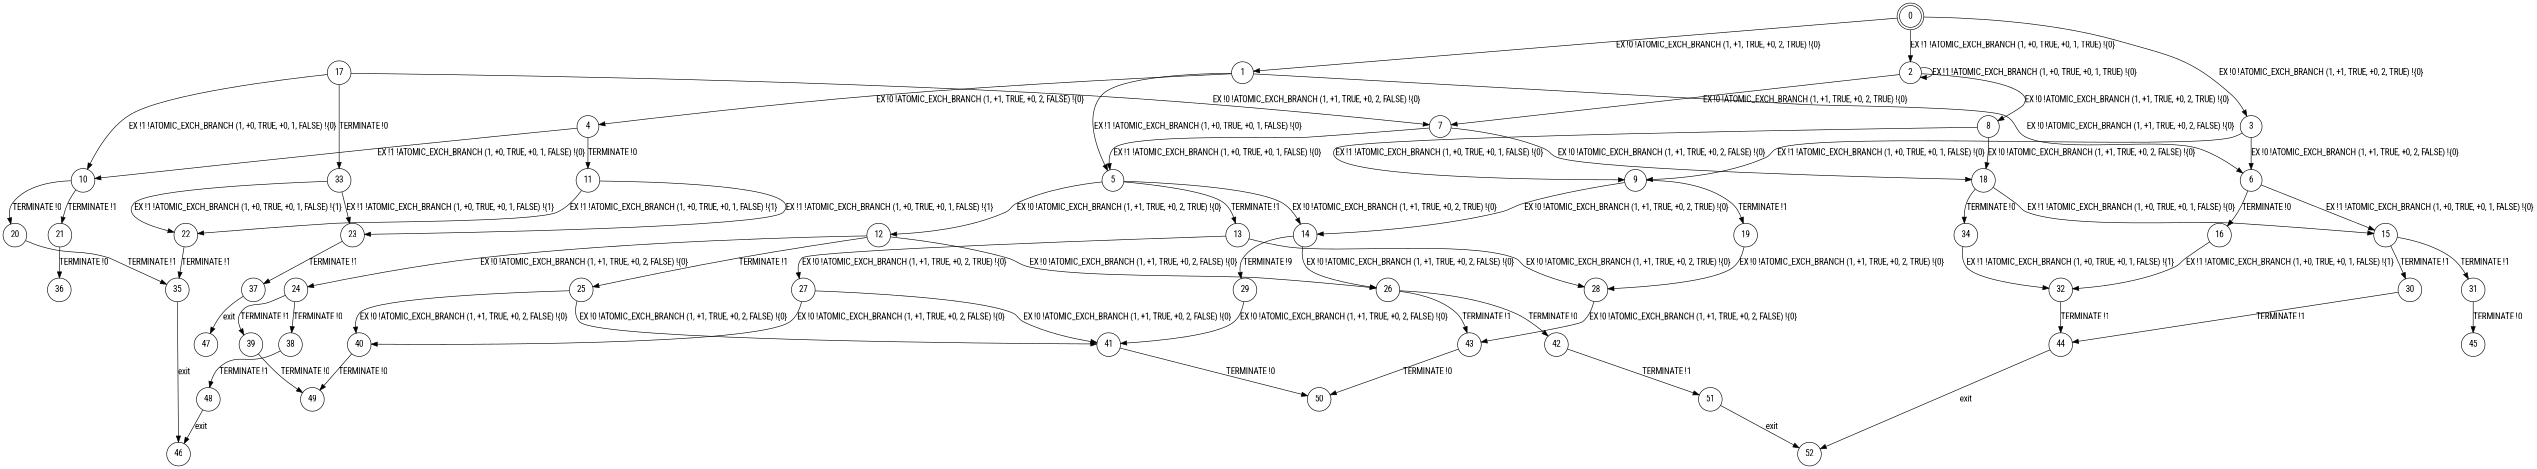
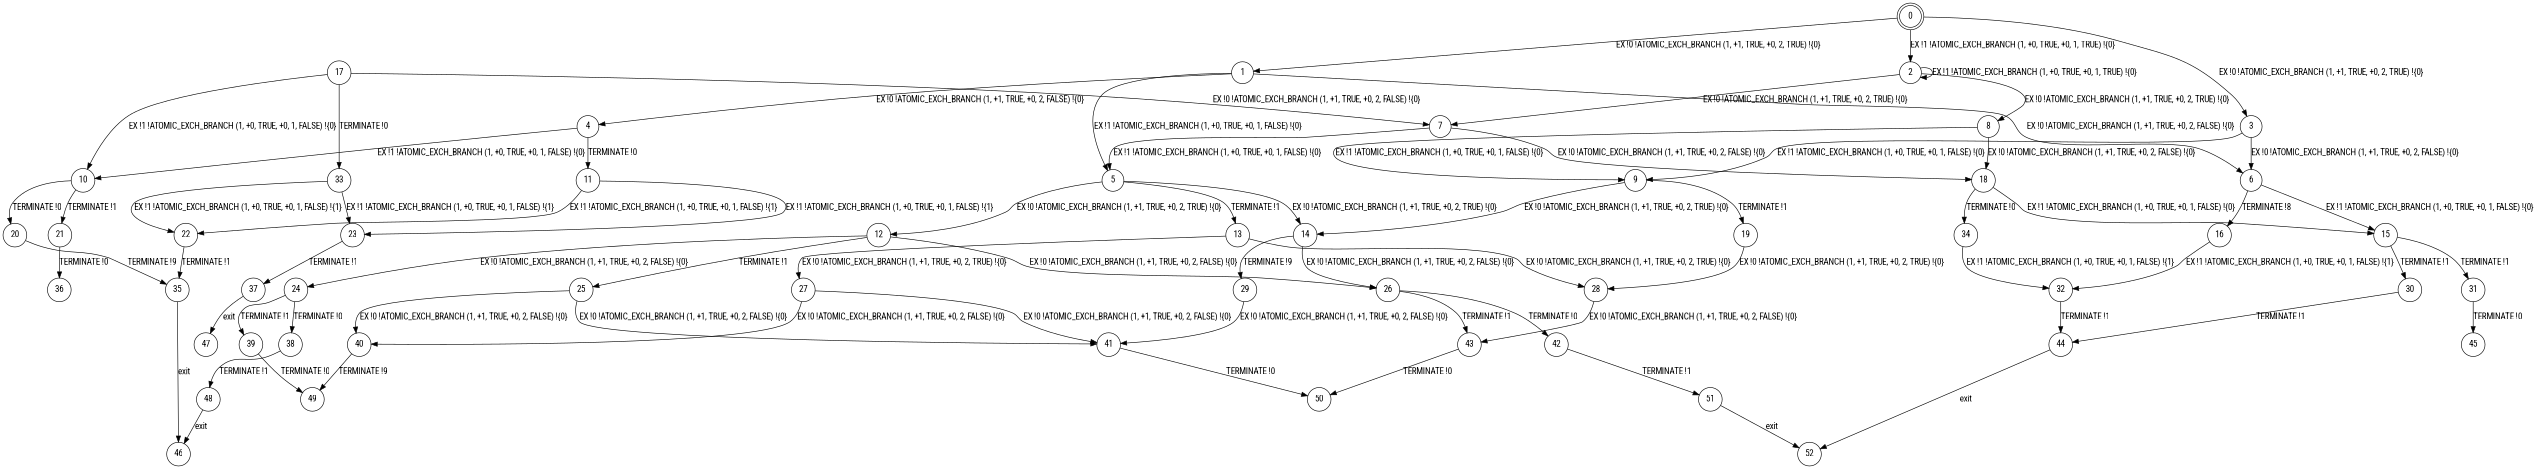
edge "6" -> "16": label "TERMINATE !0" -> "TERMINATE !8"
edge "20" -> "35": label "TERMINATE !1" -> "TERMINATE !9"
edge "40" -> "49": label "TERMINATE !0" -> "TERMINATE !9"
